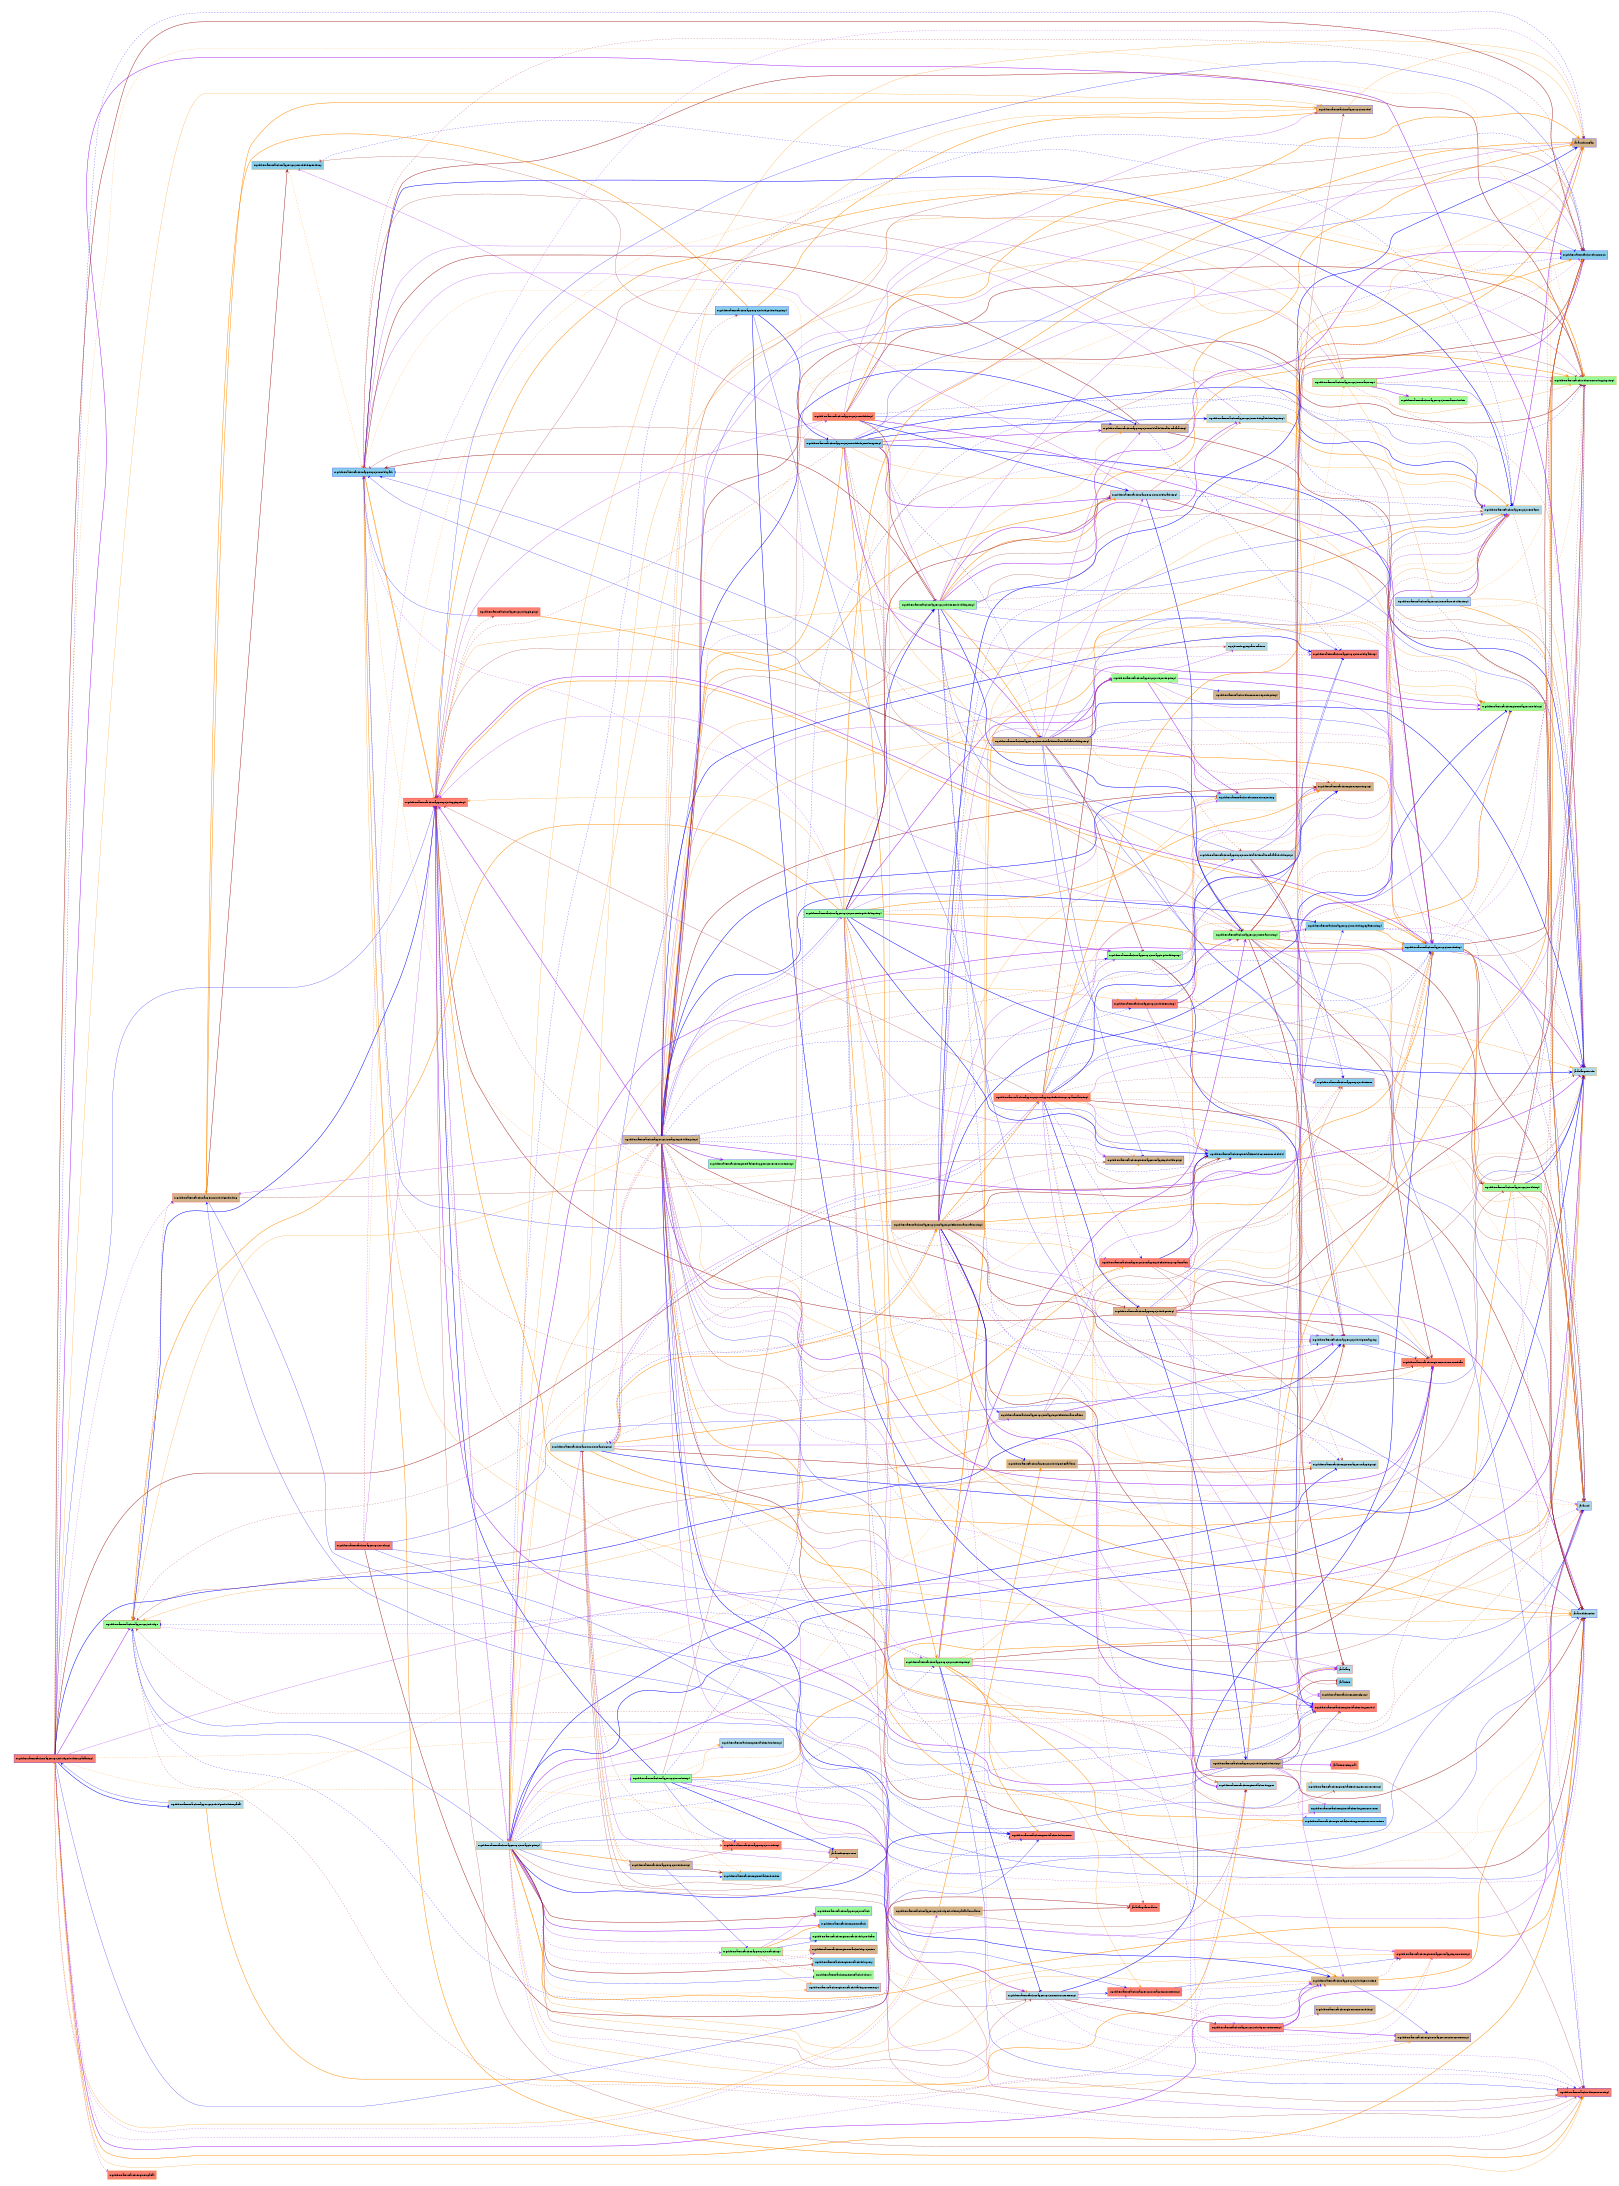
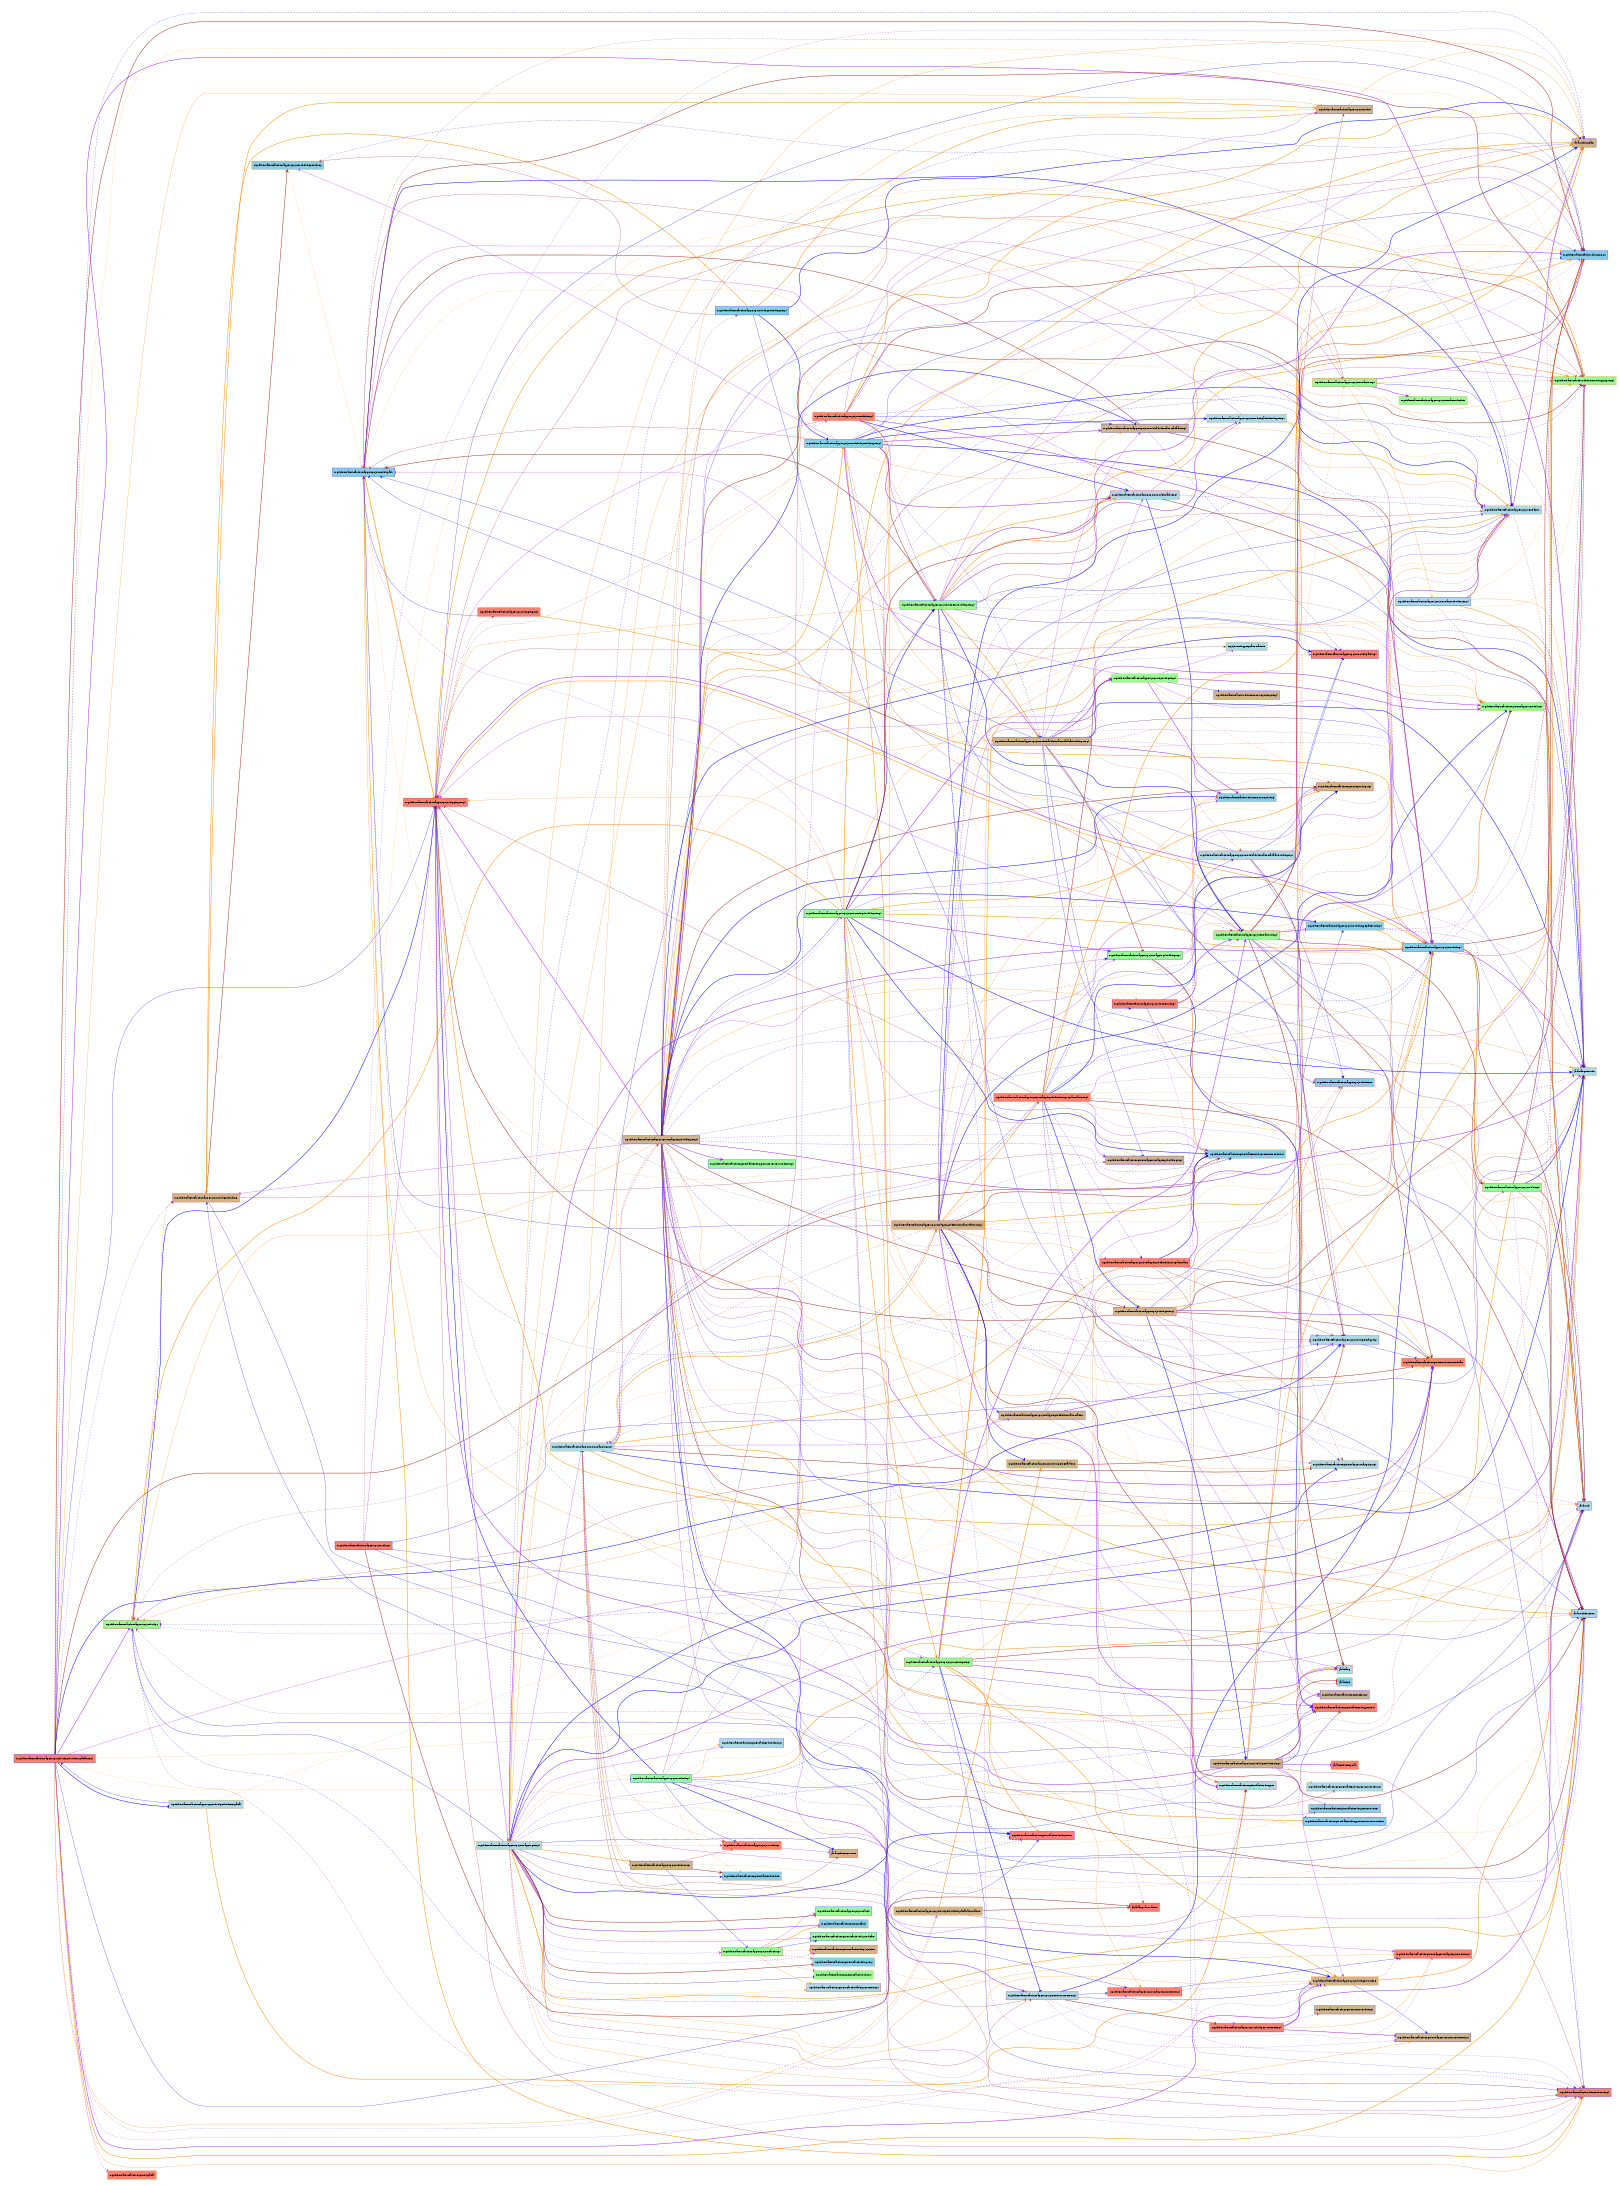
edge "org_hibernate_search_mapper_pojo_bridge_binding_impl" -> "org_hibernate_search_engine_backend_types_dsl": now "org_hibernate_search_mapper_pojo_bridge_binding_impl" -> "java_util_stream"
edge "org_hibernate_search_mapper_pojo_bridge_builtin_impl" -> "org_hibernate_search_engine_cfg_spi": style solid -> bold
